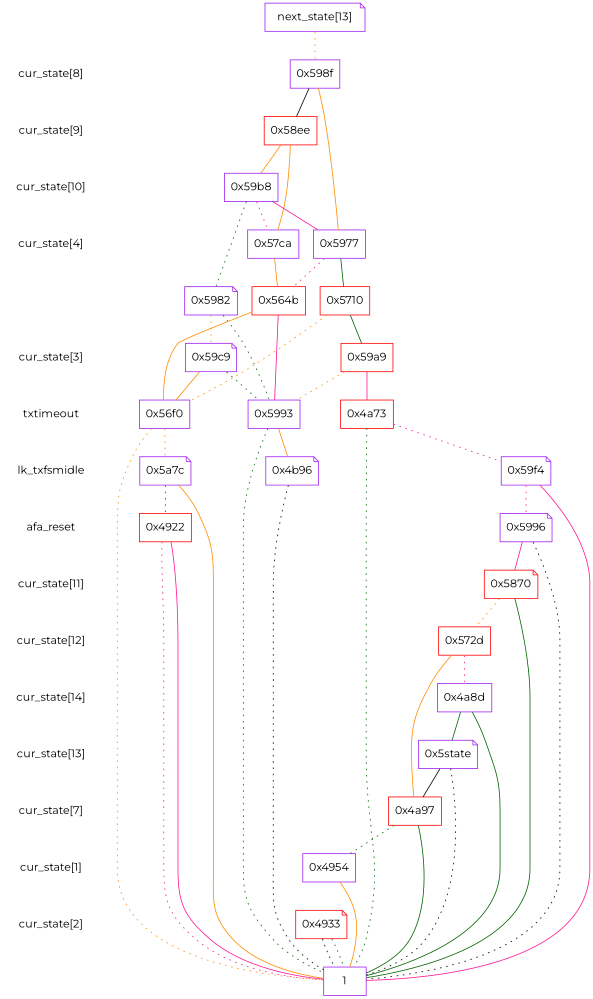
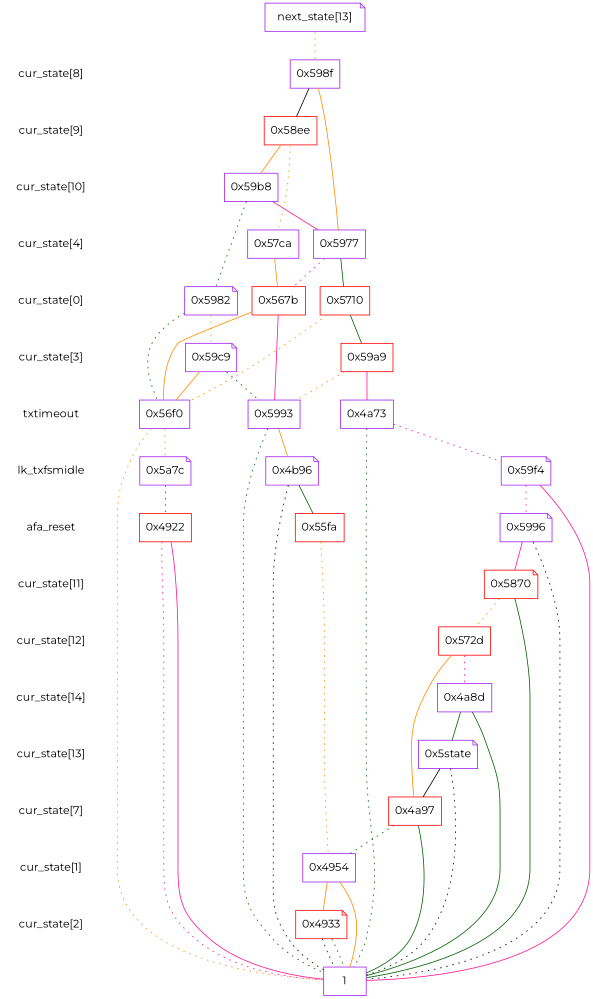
edge "0x58ee" -- "0x57ca": style solid -> dotted
edge "0x59b8" -- "0x57ca": removed
node "cur_state[0]": added
node "0x564b": label "0x564b" -> "0x567b"
edge "0x5982" -- "0x5993": now "0x5982" -- "0x56f0"
node "0x4a73": color red -> purple
node "0x55fa": added
edge "0x5a7c" -- "1": removed
edge "0x4954" -- "0x4933": added
